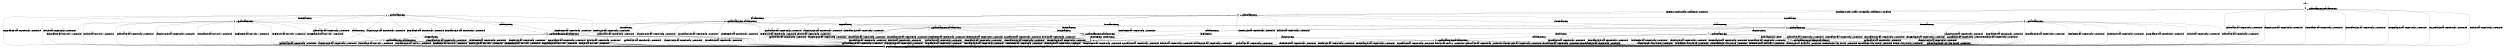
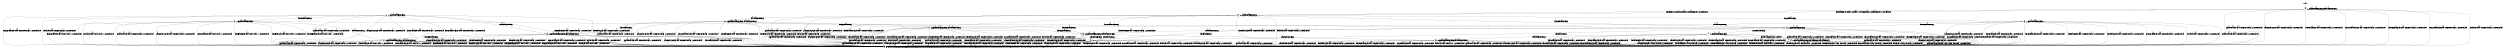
edge "s13" -> "s4": label "ChangeCipherSpec/Empty" -> "ConnectionClosed/Empty"
